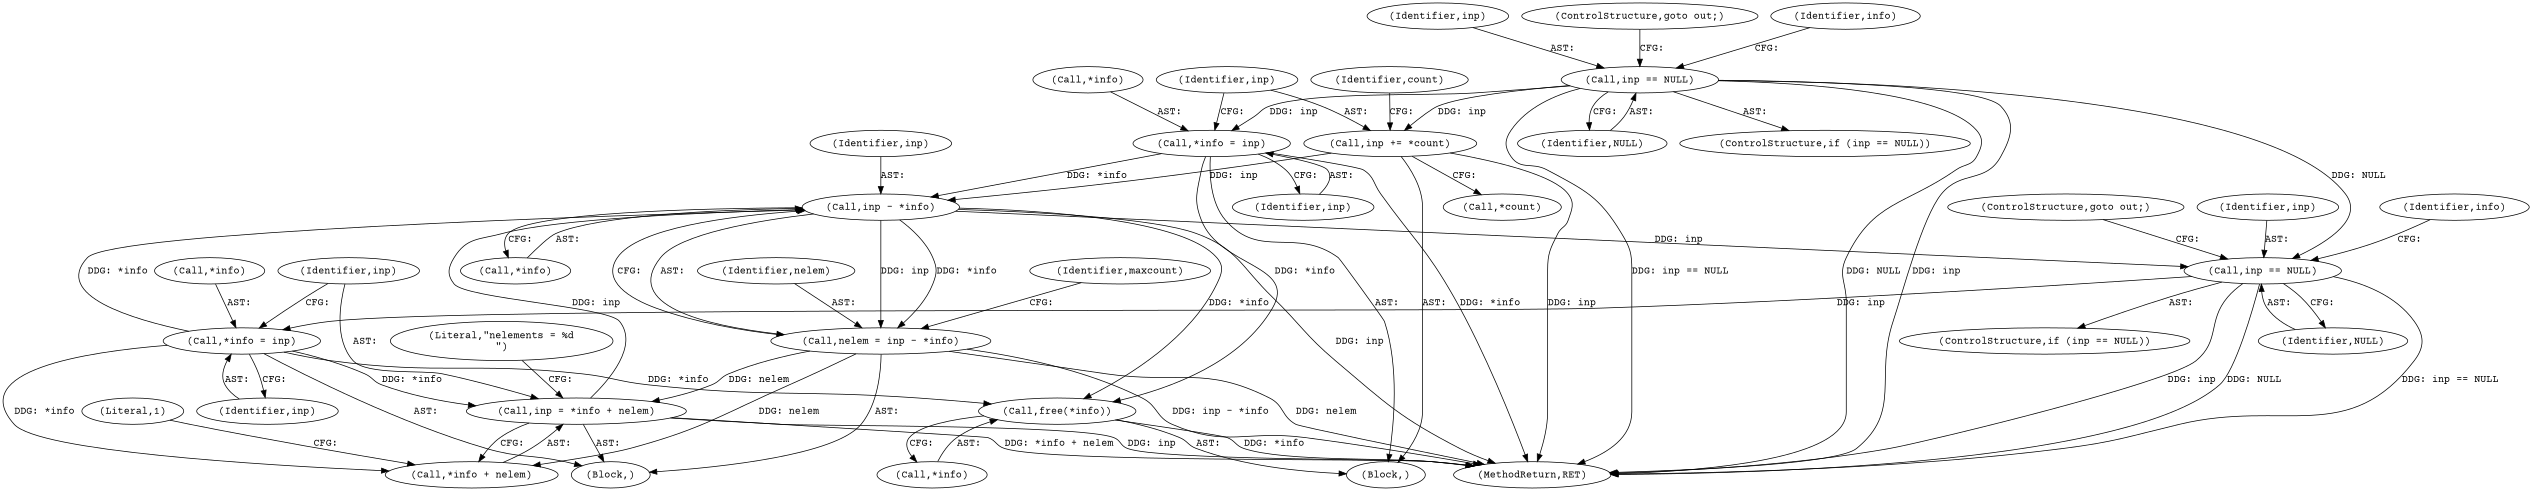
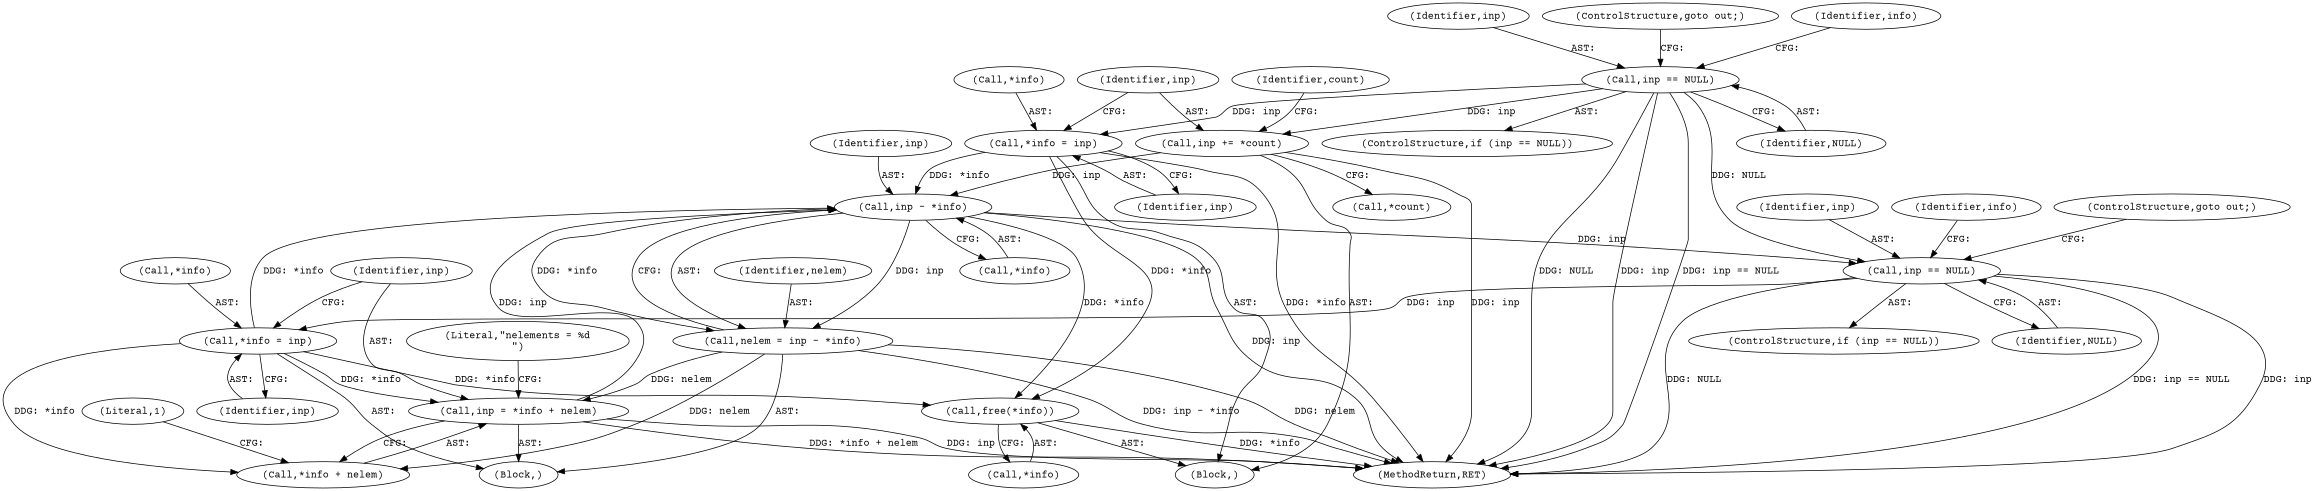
node "(Identifier,maxcount)": removed
